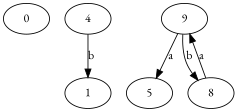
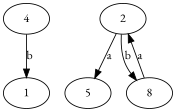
node "0": removed
node "9": label "9" -> "2"
